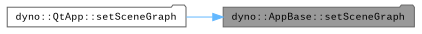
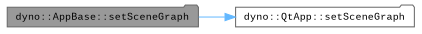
edge "dyno::QtApp::setSceneGraph" -> "dyno::AppBase::setSceneGraph": reversed
